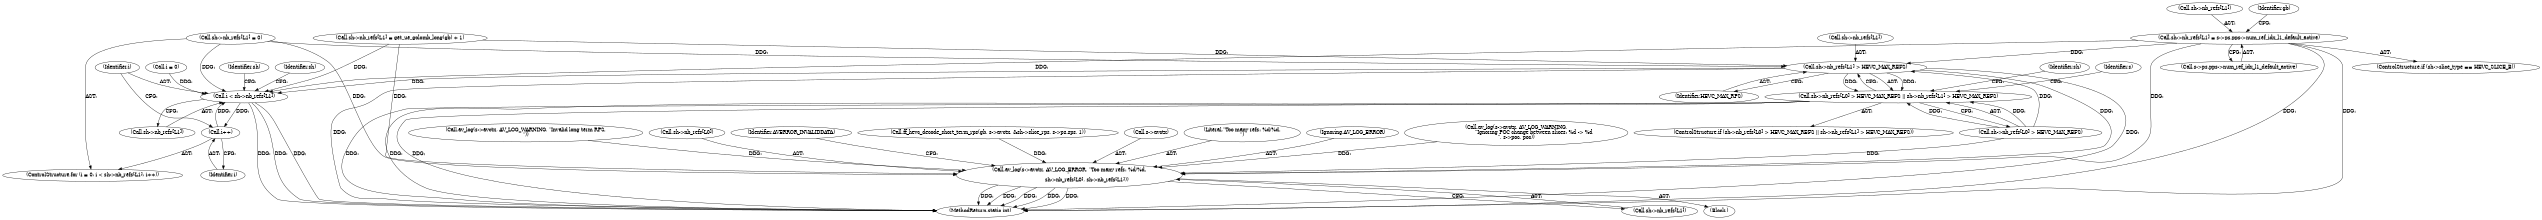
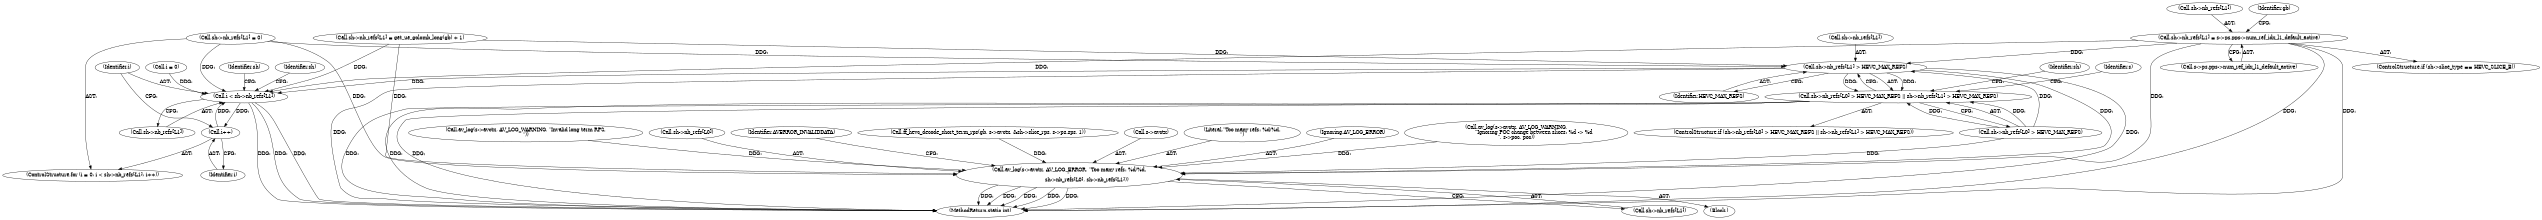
node "(Identifier,HEVC_MAX_RPS)": label "(Identifier,HEVC_MAX_RPS)" -> "(Identifier,HEVC_MAX_REFS)"
